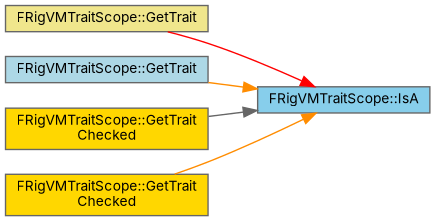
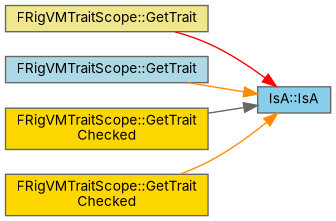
node "FRigVMTraitScope::IsA": label "FRigVMTraitScope::IsA" -> "IsA::IsA"
